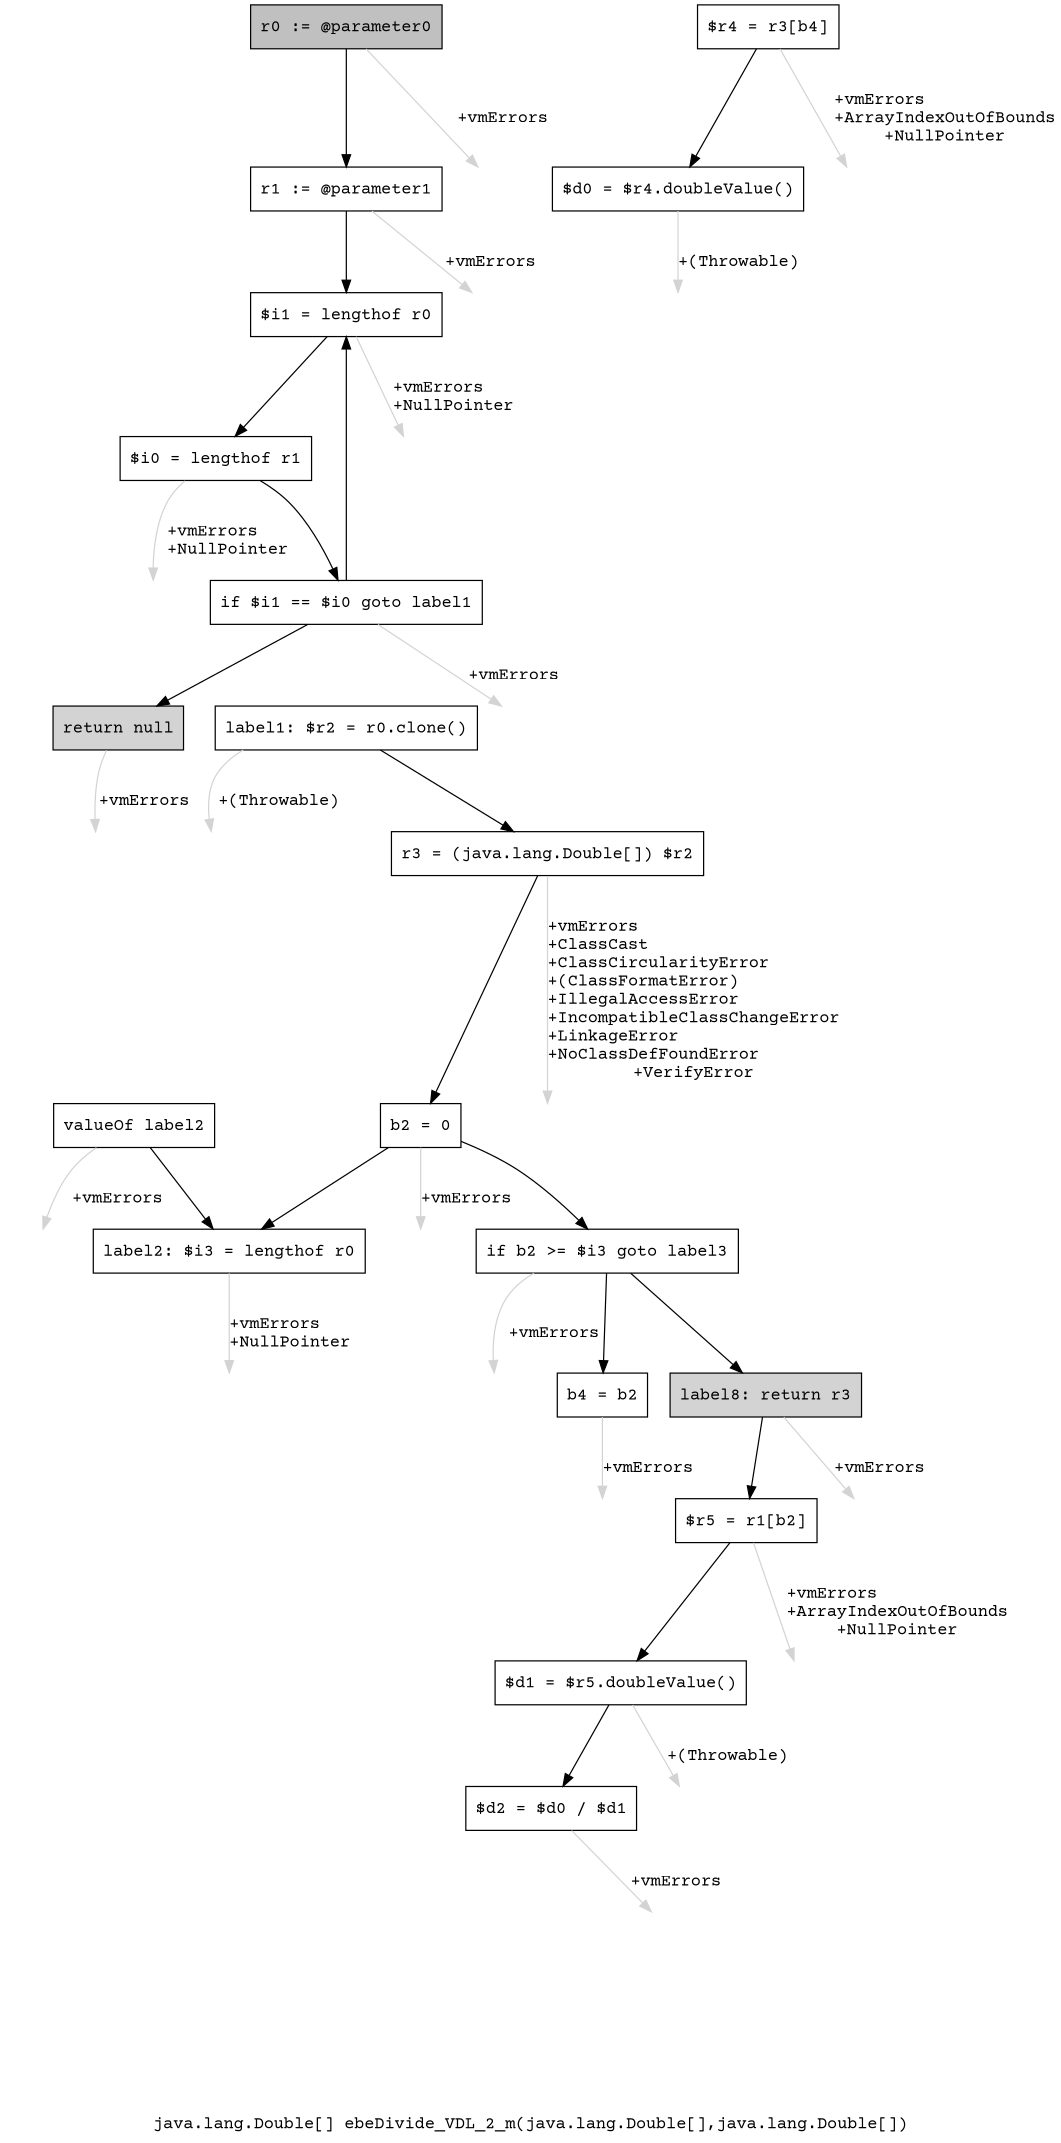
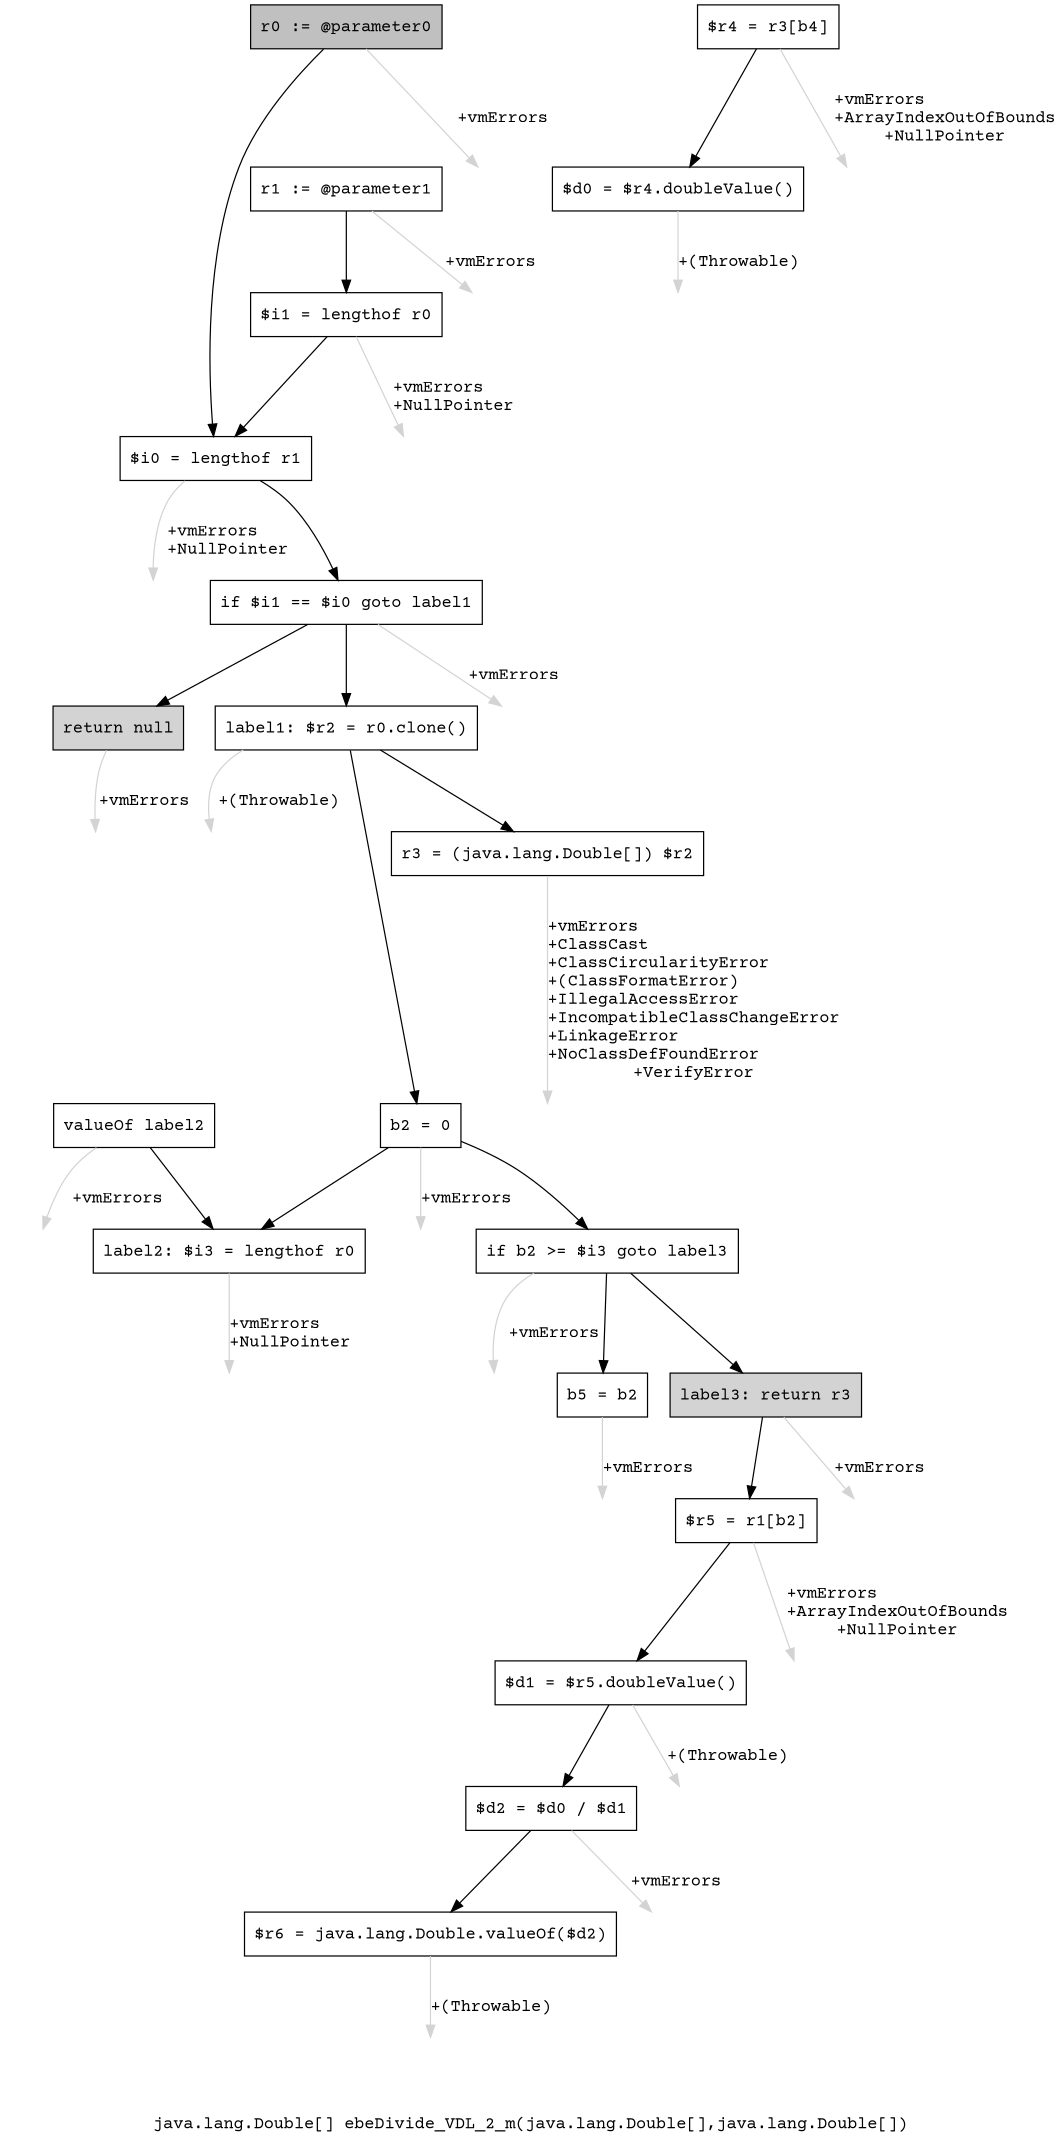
edge "r0 := @parameter0" -> "r1 := @parameter1": now "r0 := @parameter0" -> "$i0 = lengthof r1"
edge "if $i1 == $i0 goto label1" -> "$i1 = lengthof r0": now "if $i1 == $i0 goto label1" -> "label1: $r2 = r0.clone()"
edge "r3 = (java.lang.Double[]) $r2" -> "b2 = 0": now "label1: $r2 = r0.clone()" -> "b2 = 0"
node "b4 = b2": label "b4 = b2" -> "b5 = b2"
node "label8: return r3": label "label8: return r3" -> "label3: return r3"
node "$r6 = java.lang.Double.valueOf($d2)": added
